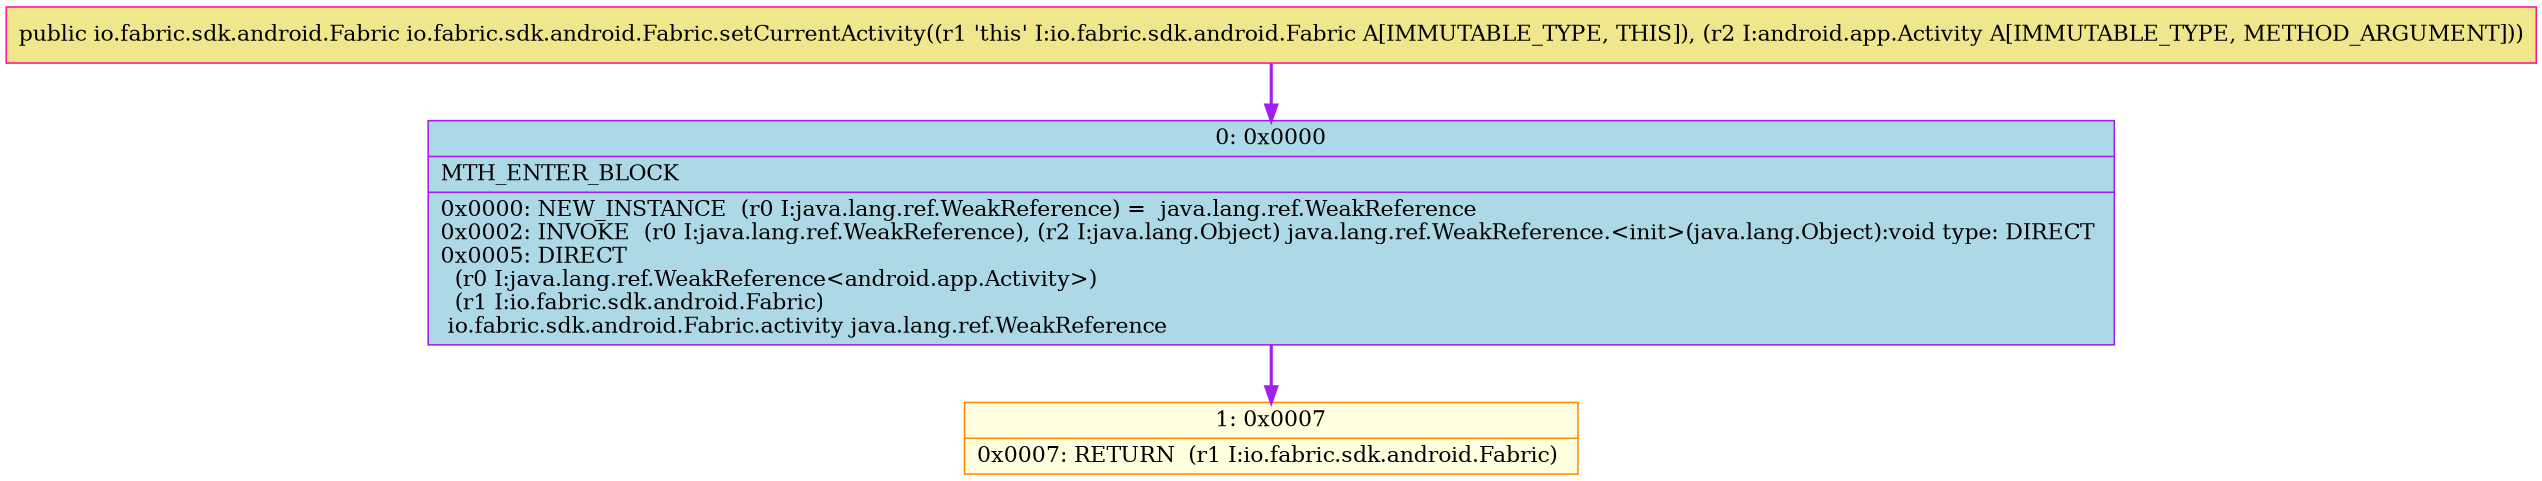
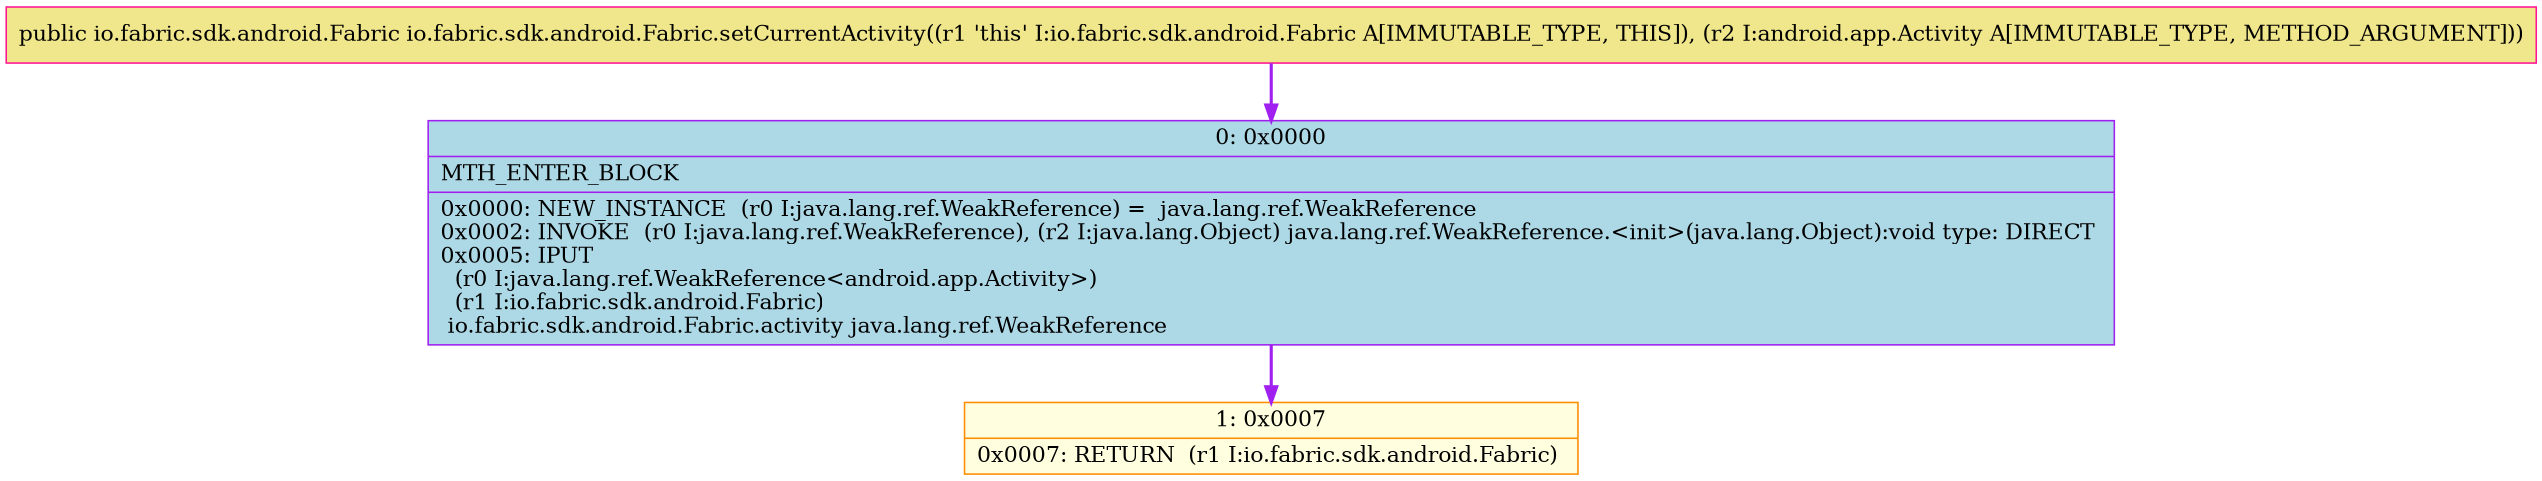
node "0: 0x0000": text "0x0005: DIRECT" -> "0x0005: IPUT"
